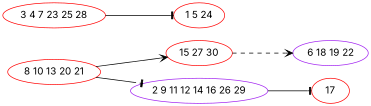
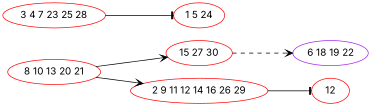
edge "8 10 13 20 21" -> "2 9 11 12 14 16 26 29": arrowhead tee -> vee
node "2 9 11 12 14 16 26 29": color purple -> red
node "17": label "17" -> "12"
